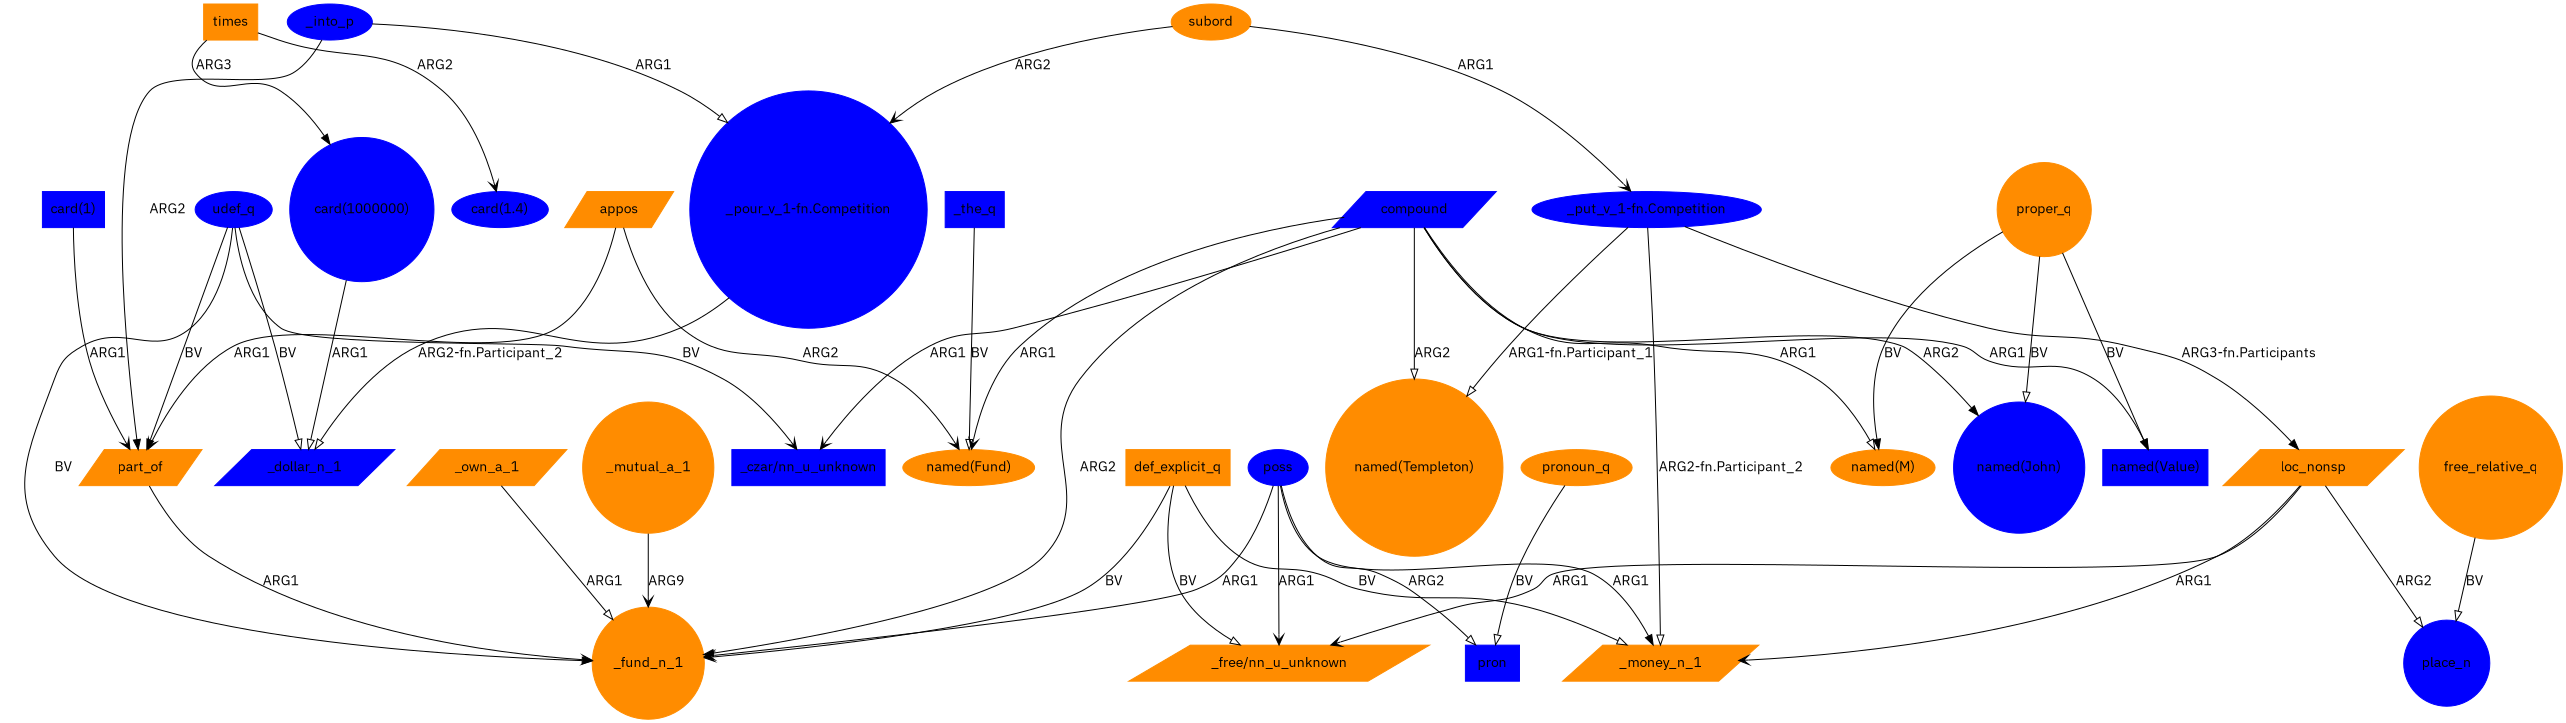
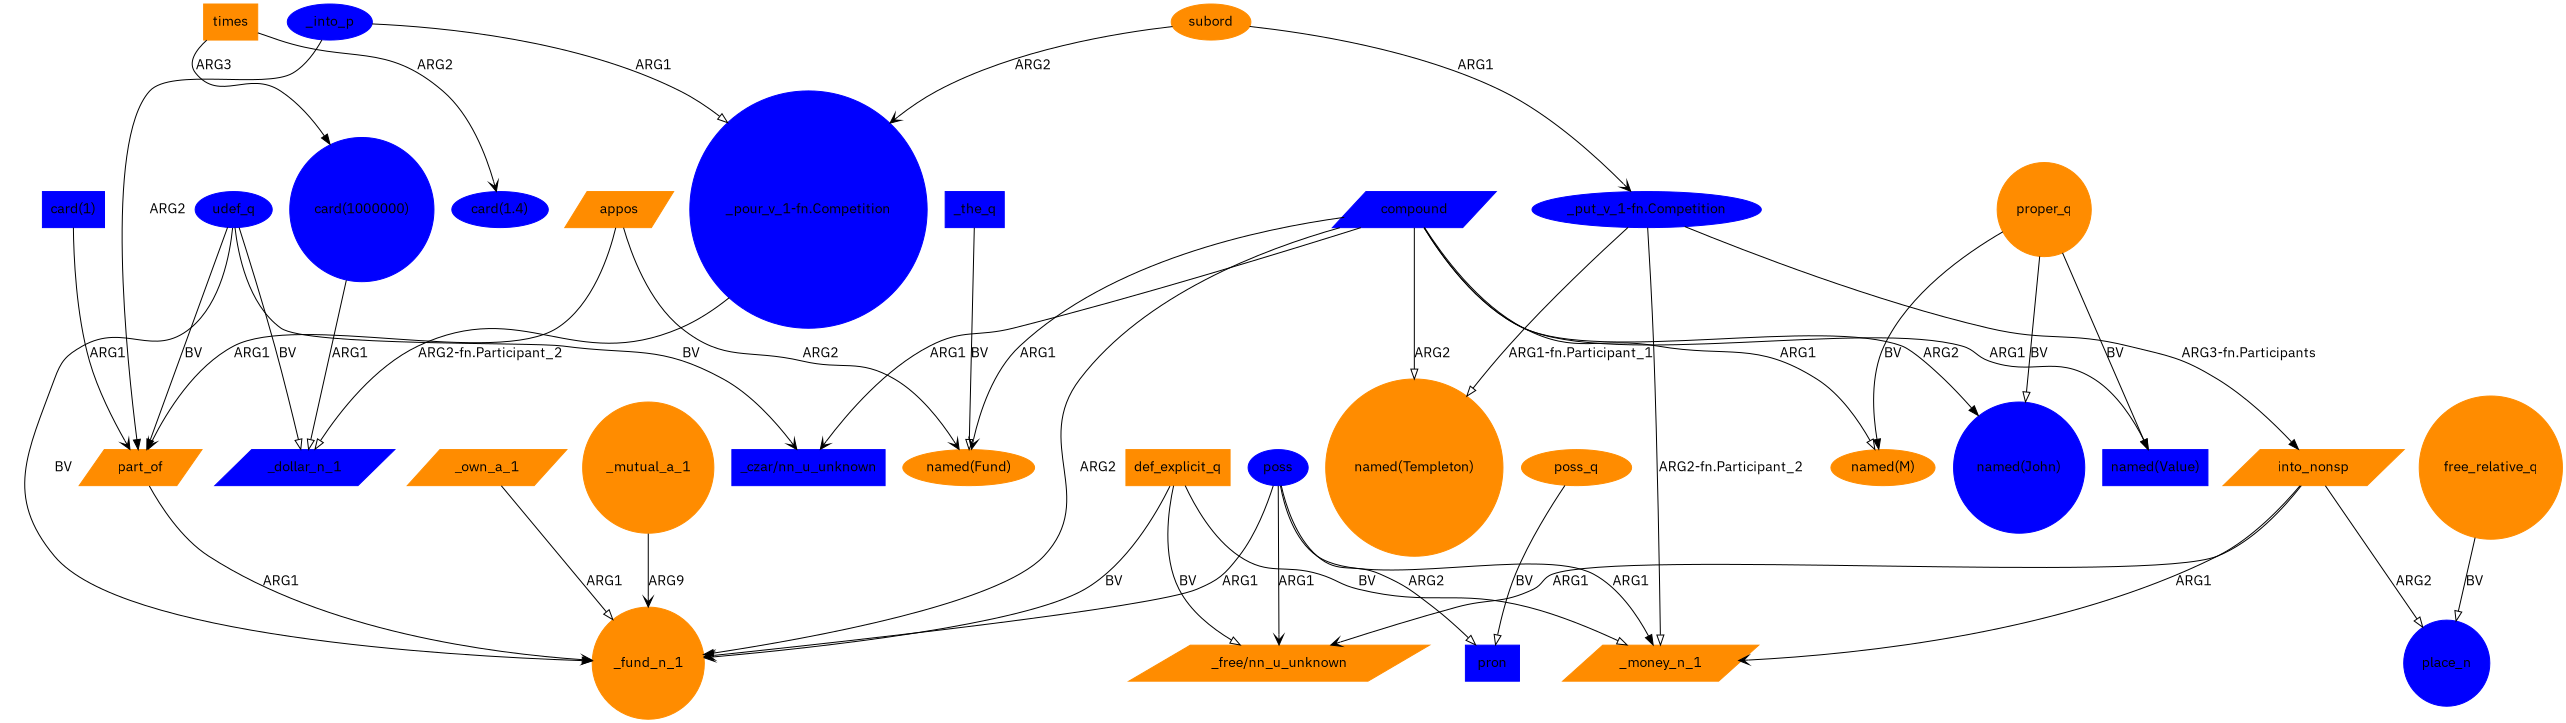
node "pronoun_q": label "pronoun_q" -> "poss_q"
node "loc_nonsp": label "loc_nonsp" -> "into_nonsp"
